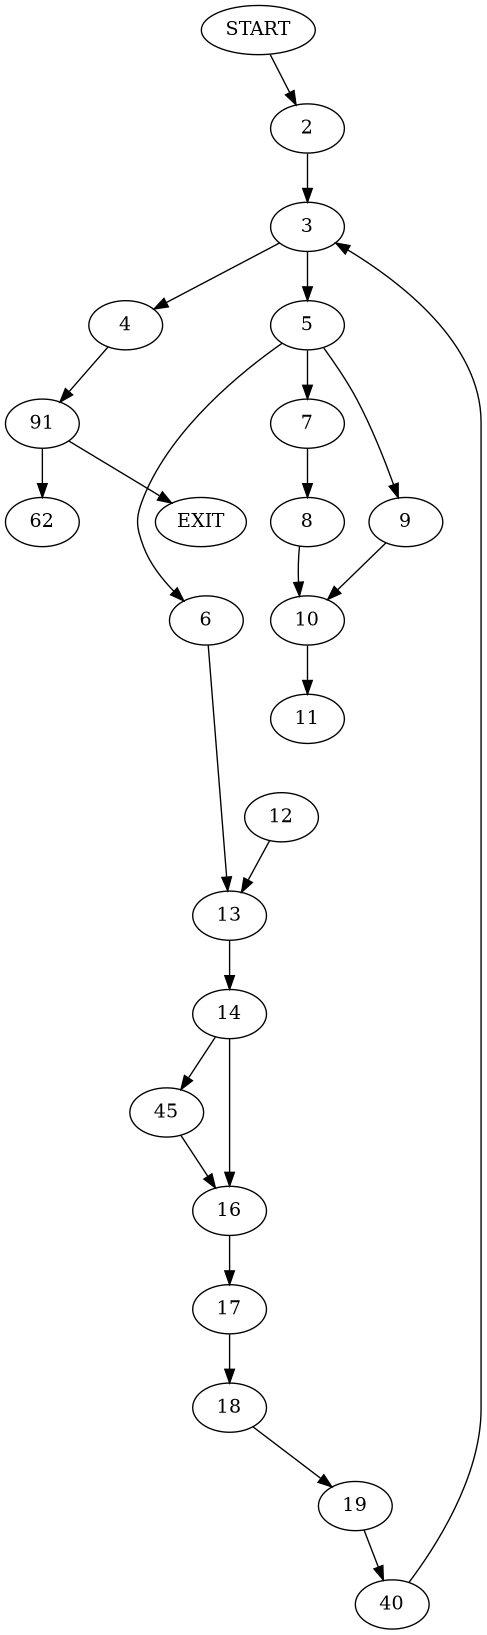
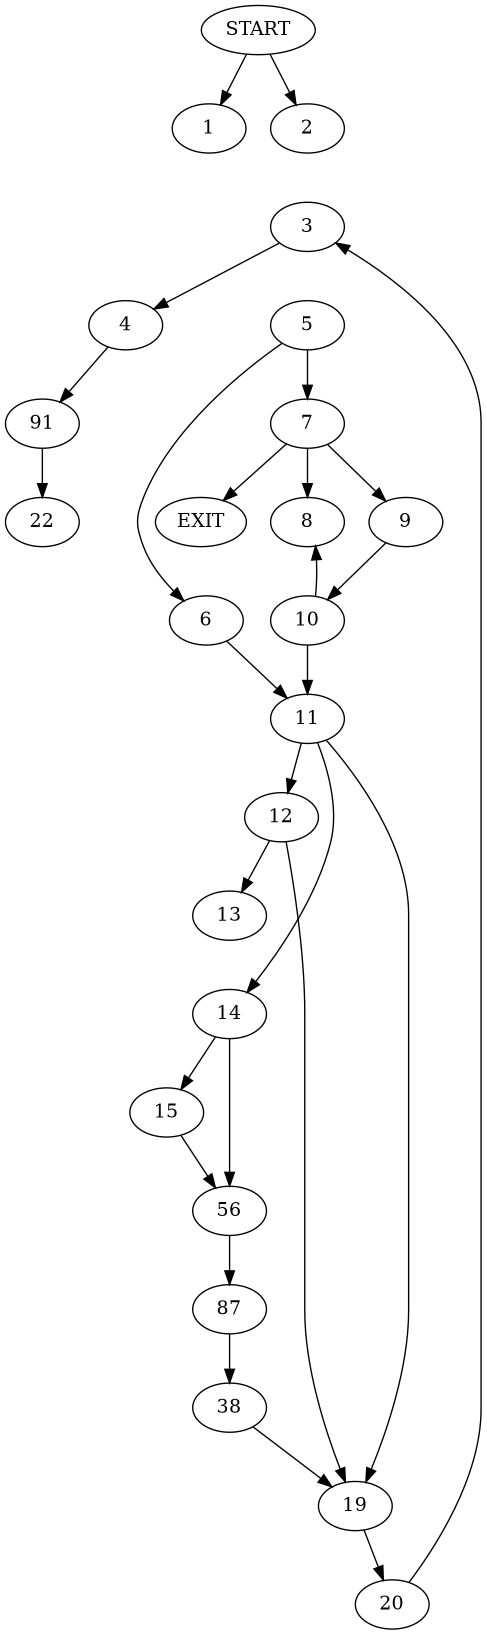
node "1": added
edge "2" -> "3": removed
edge "3" -> "5": removed
edge "5" -> "9": now "7" -> "9"
edge "91" -> "EXIT": now "7" -> "EXIT"
node "62": label "62" -> "22"
edge "8" -> "10": reversed
edge "6" -> "13": now "6" -> "11"
edge "11" -> "12": added
edge "13" -> "14": now "11" -> "14"
edge "11" -> "19": added
node "45": label "45" -> "15"
edge "12" -> "19": added
node "16": label "16" -> "56"
node "17": label "17" -> "87"
node "18": label "18" -> "38"
node "40": label "40" -> "20"
